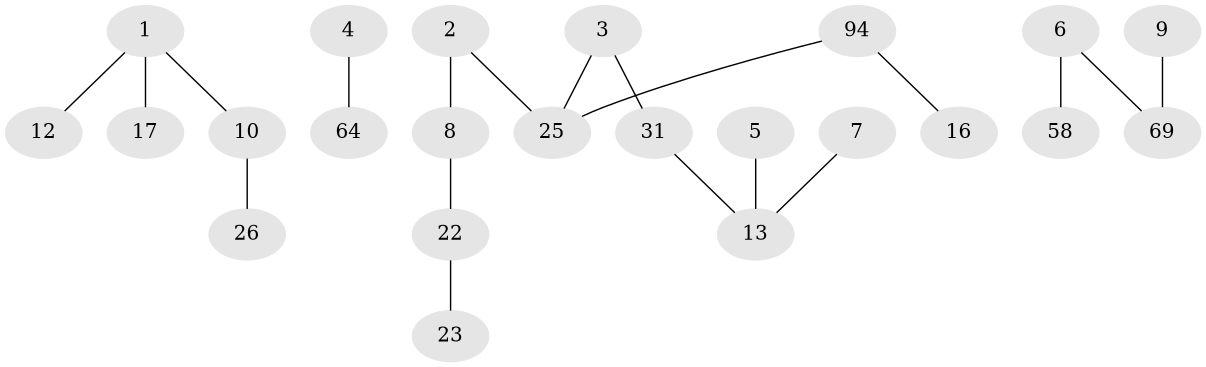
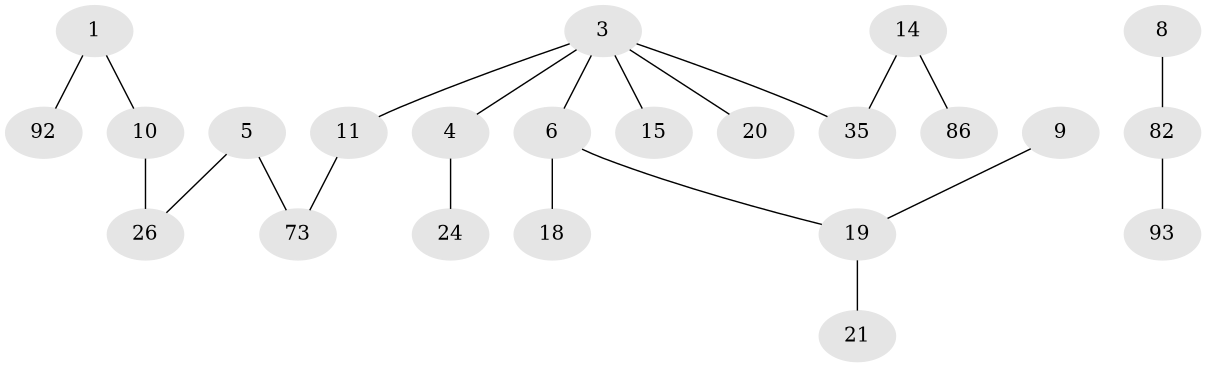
node "2": removed
node "94": label "94" -> "14"
edge "3" -- "4": added
edge "3" -- "6": added
node "12": label "12" -> "92"
node "17": removed
node "64": label "64" -> "24"
node "25": label "25" -> "35"
node "31": label "31" -> "11"
node "15": added
node "20": added
node "7": removed
node "16": label "16" -> "86"
node "58": label "58" -> "18"
node "69": label "69" -> "19"
edge "5" -- "26": added
node "22": label "22" -> "82"
node "13": label "13" -> "73"
node "23": label "23" -> "93"
node "21": added
